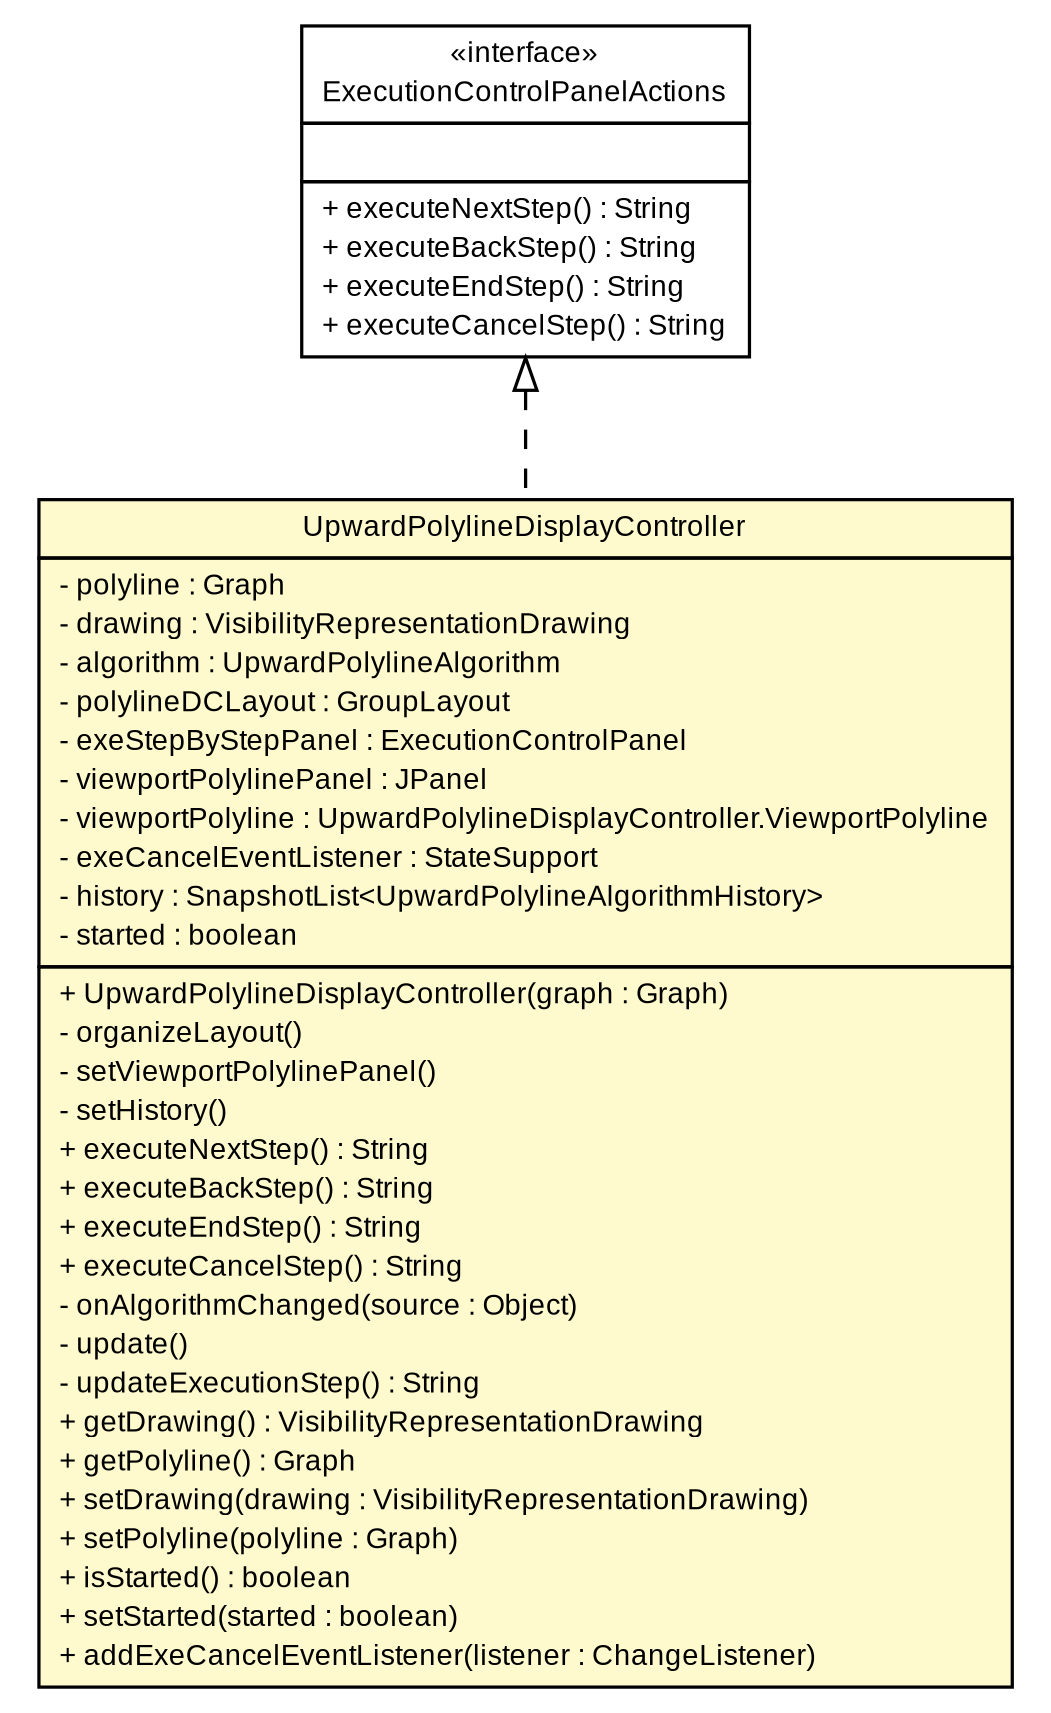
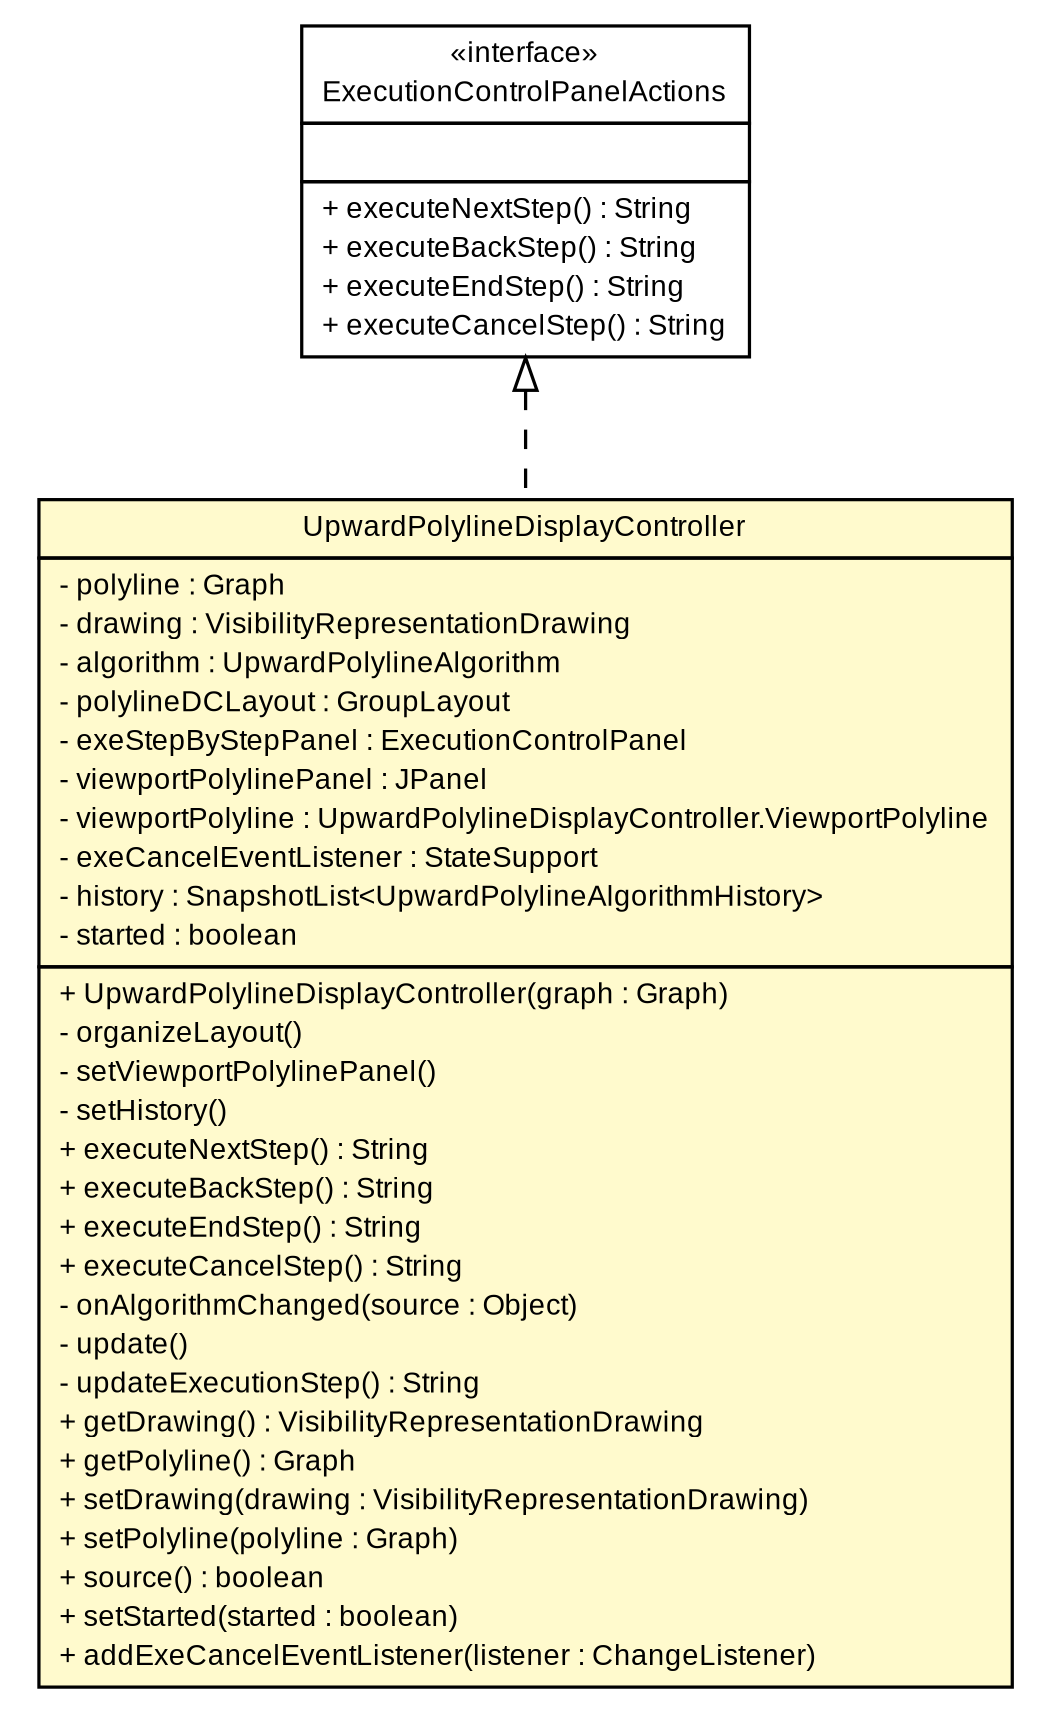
node "UpwardPolylineDisplayController": text "+ isStarted() : boolean" -> "+ source() : boolean"
